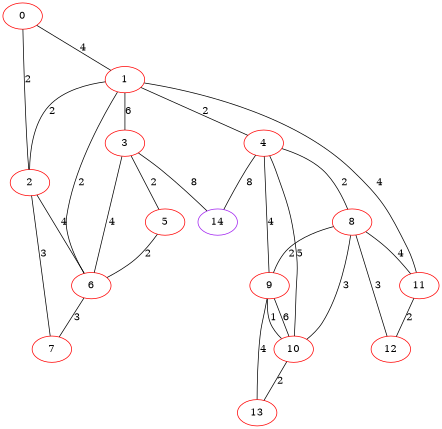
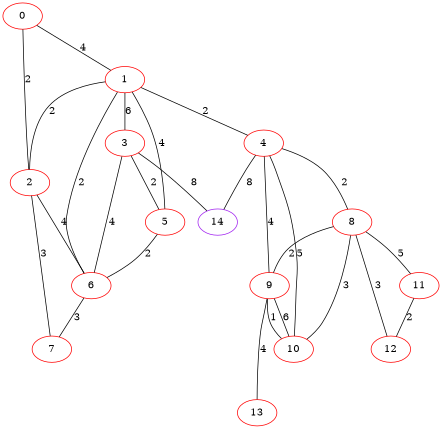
edge "1" -- "11": now "1" -- "5"
edge "8" -- "11": label "4" -> "5"
edge "10" -- "13": removed, label "2"
